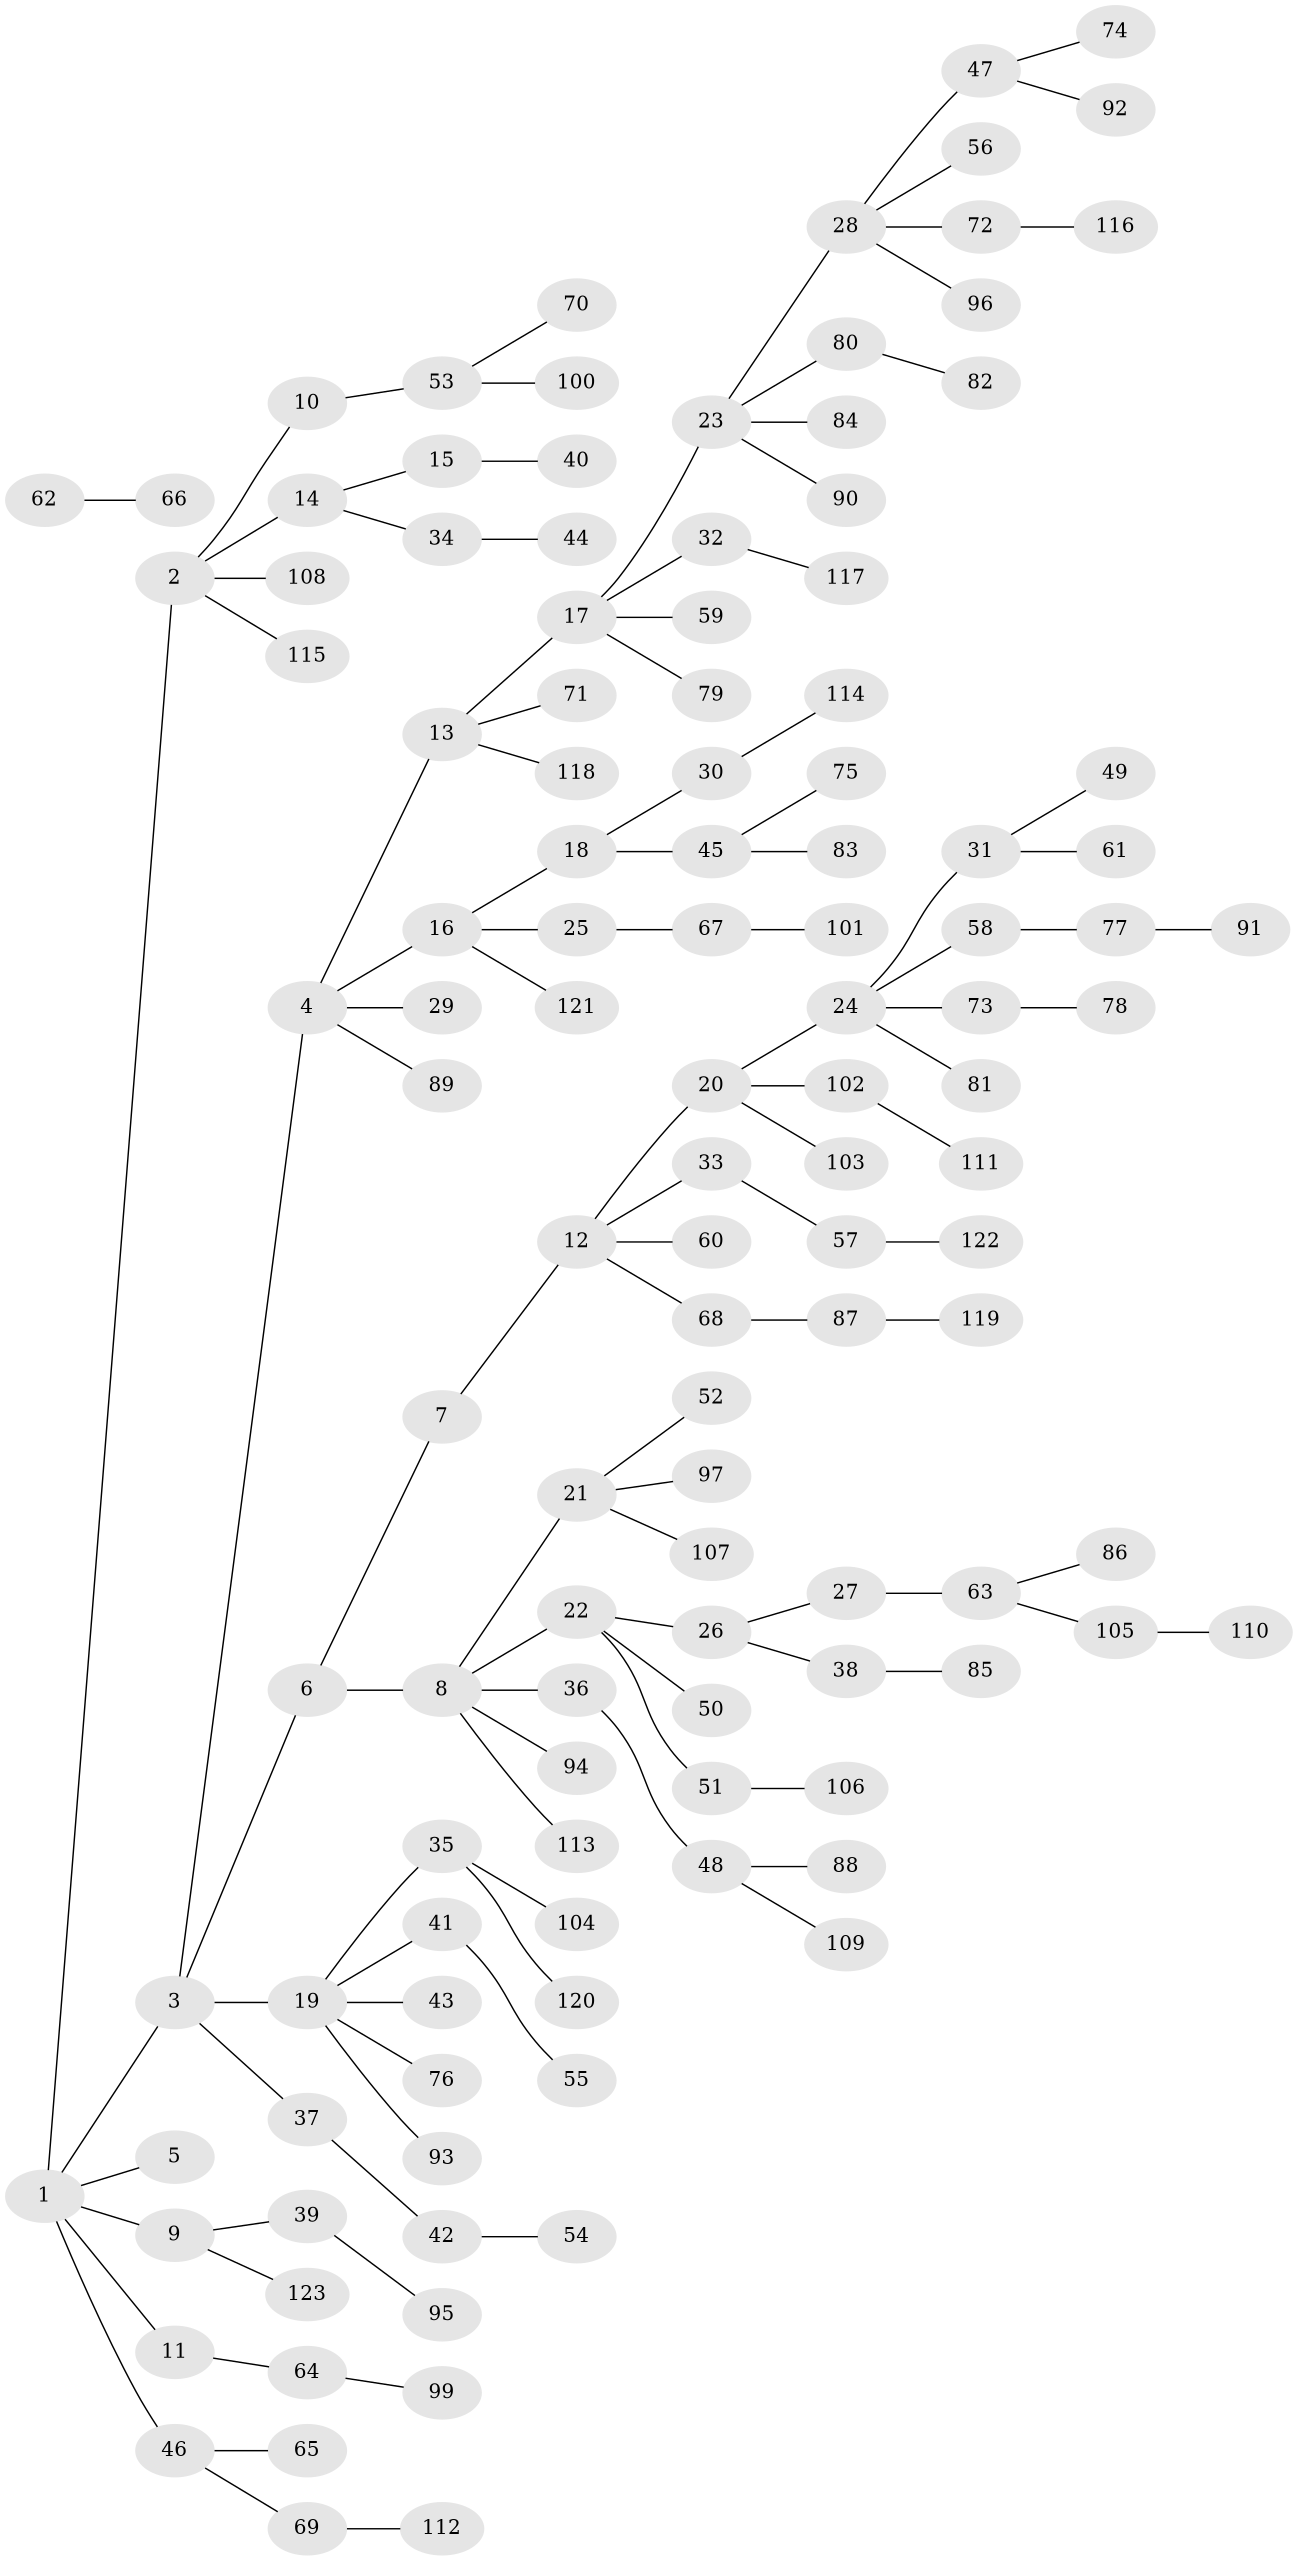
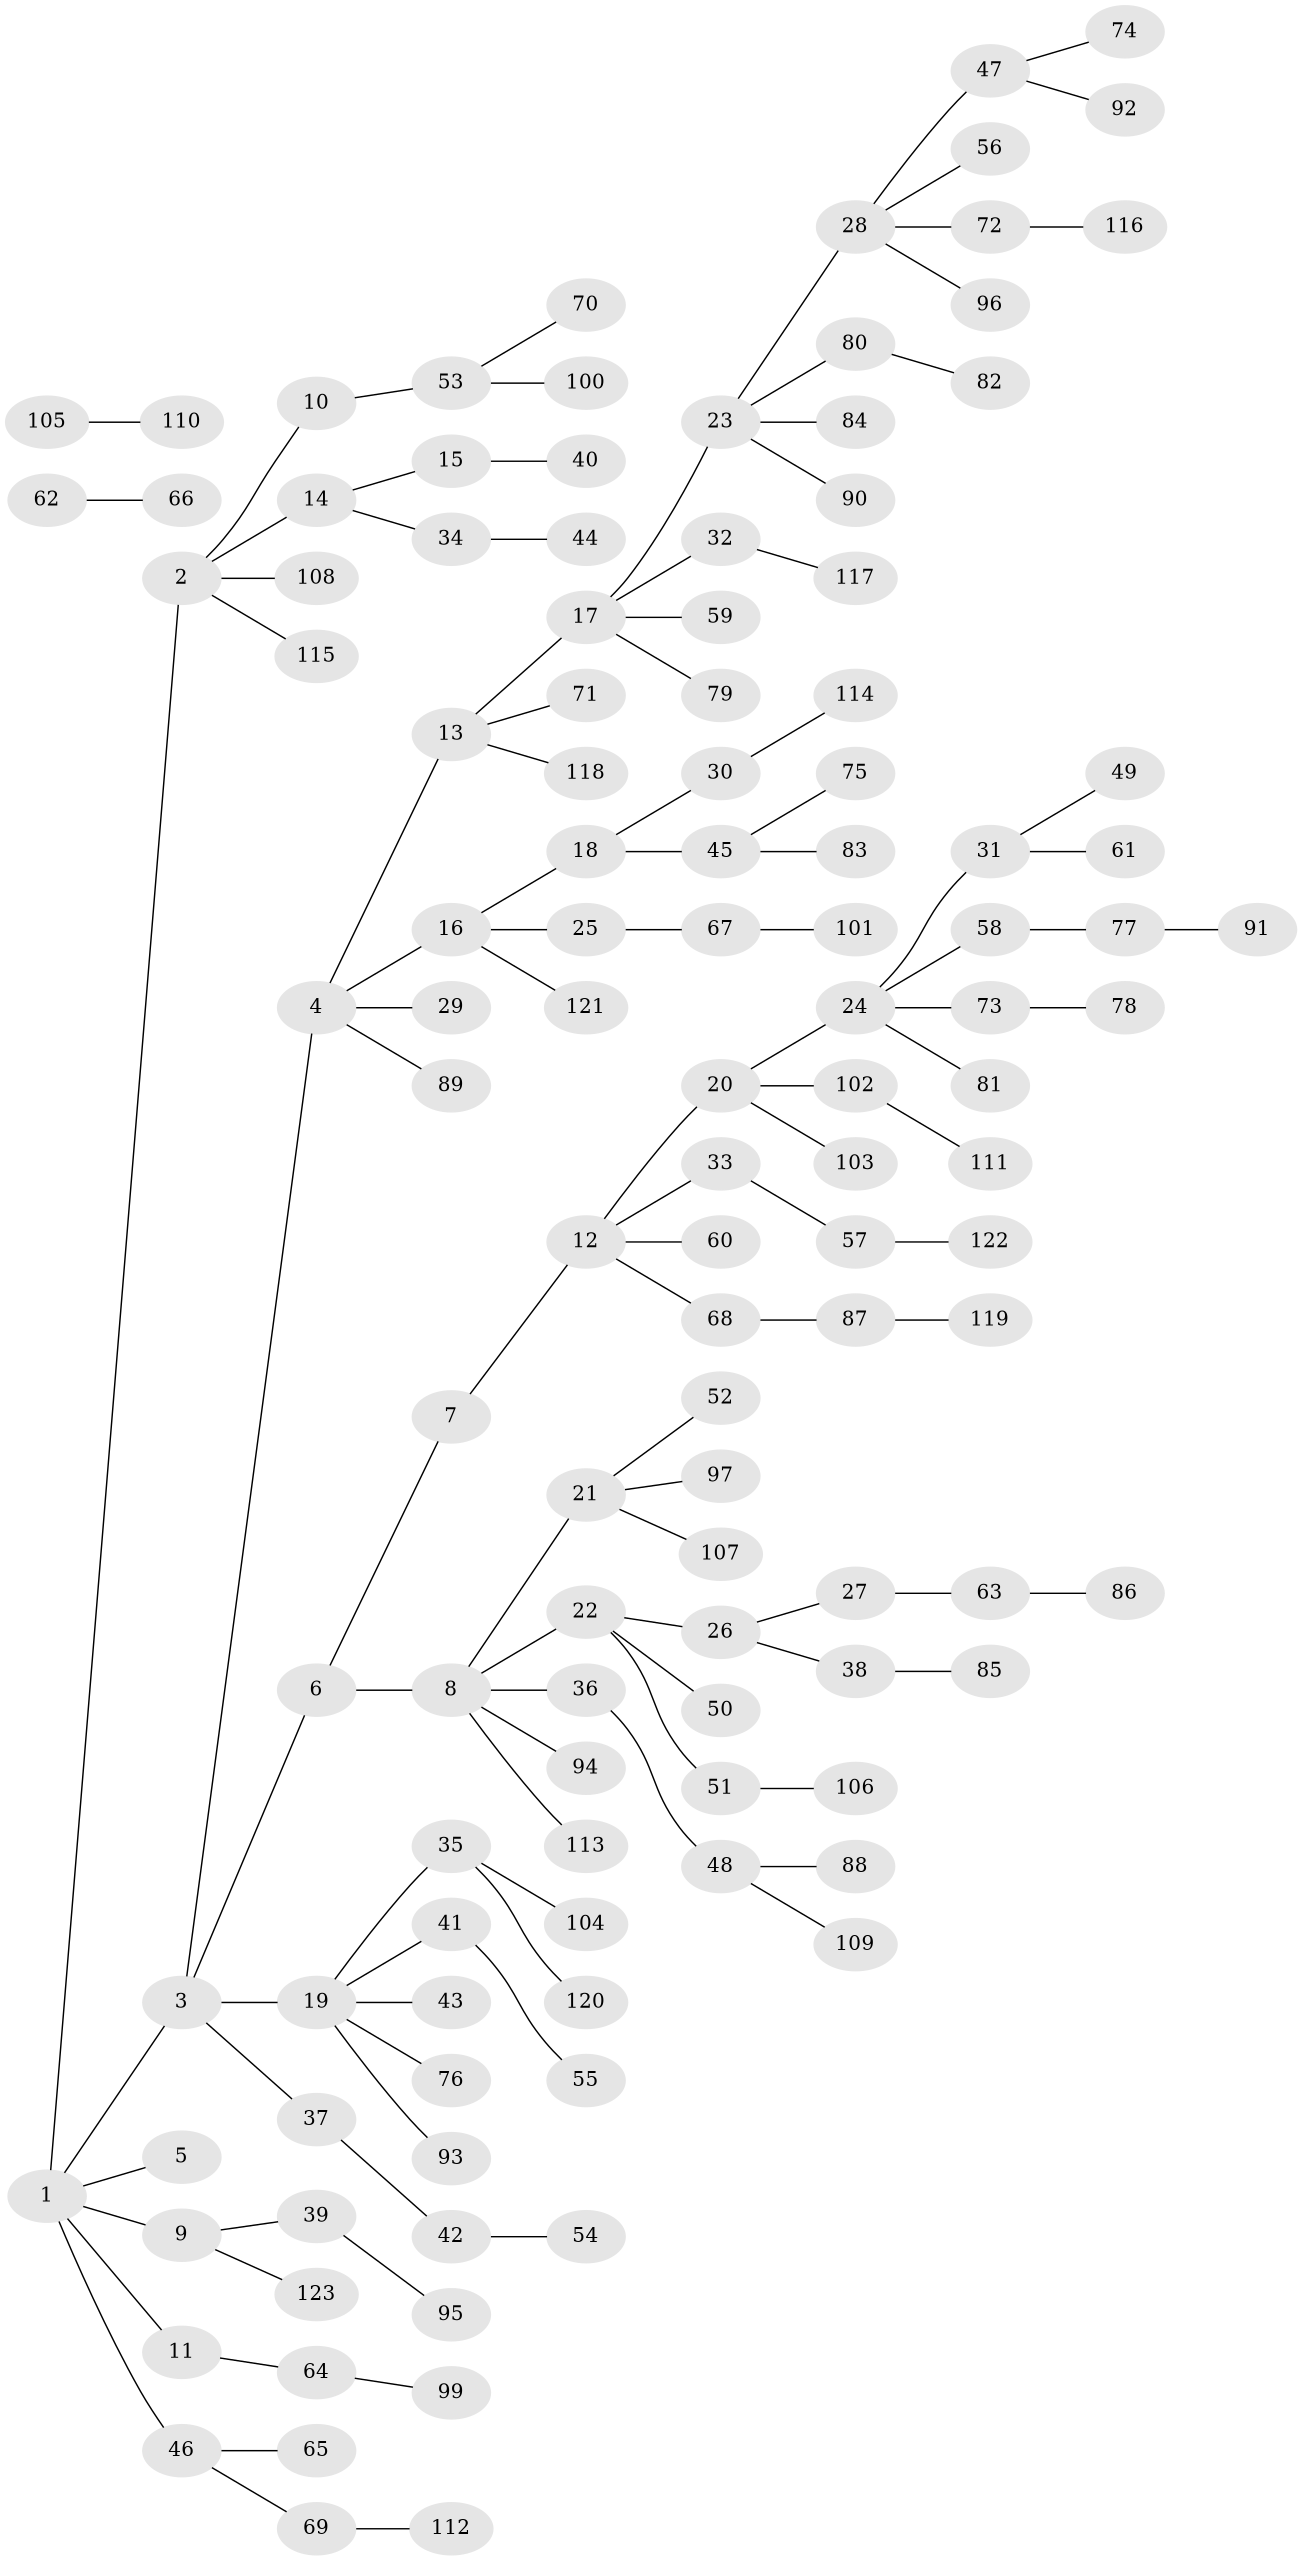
edge "63" -- "105": removed
